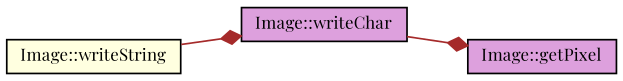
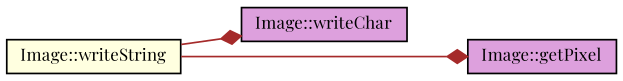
edge "Image::writeChar" -> "Image::getPixel": now "Image::writeString" -> "Image::getPixel"
